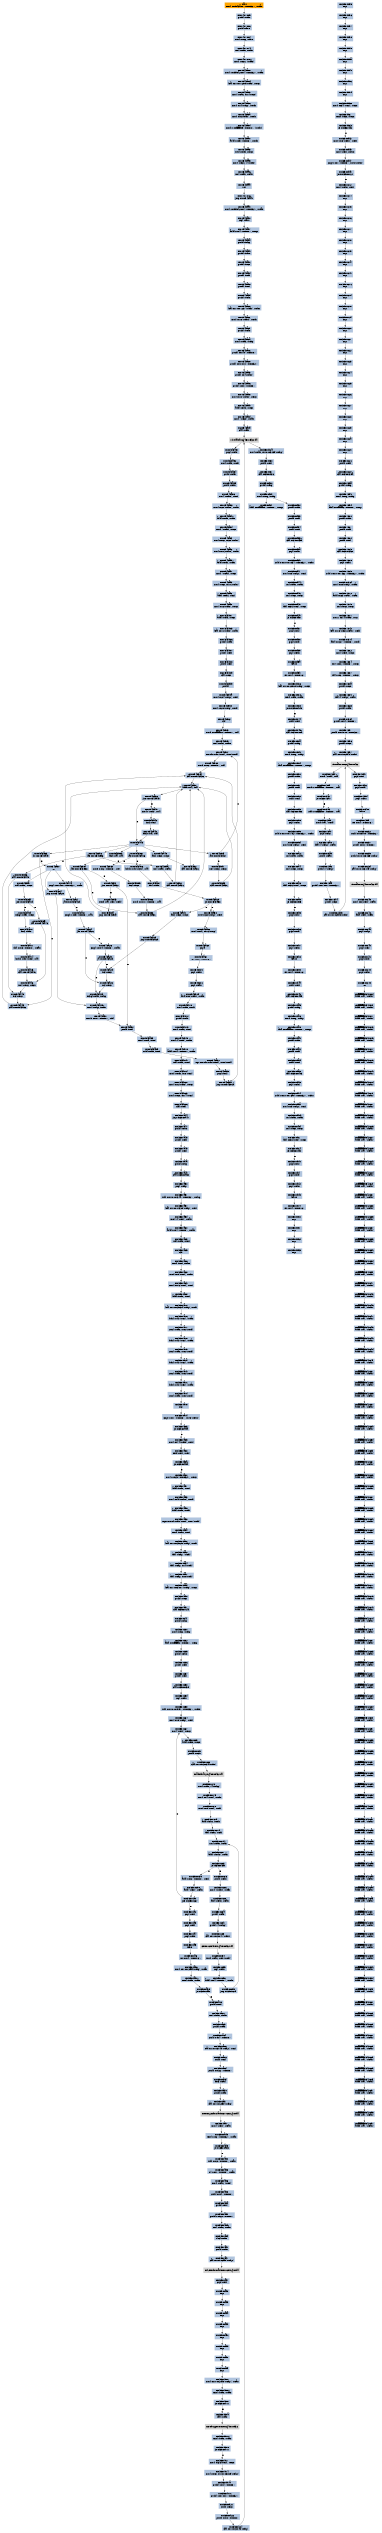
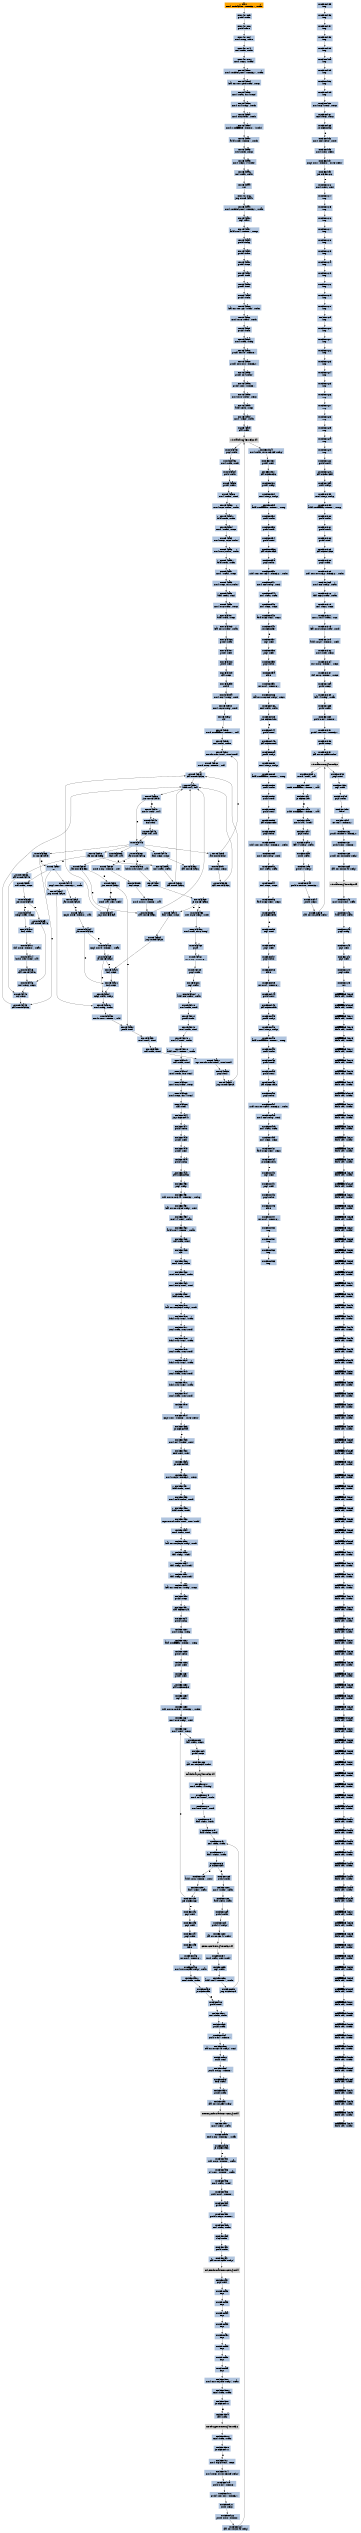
edge "0x03580f2d movl %esp, %ebp" -> "0x03580f32 pushl %ebx": now "0x03580f2f addl $0xffffffe8<UINT8>, %esp" -> "0x03580f32 pushl %ebx"
